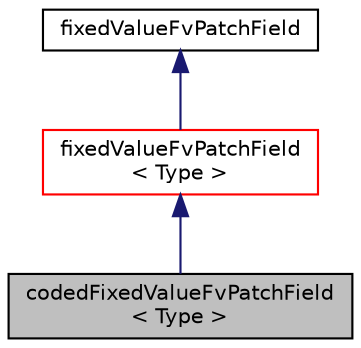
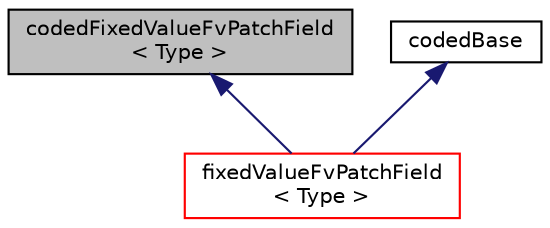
node "fixedValueFvPatchField": label "fixedValueFvPatchField" -> "codedBase"
edge "codedFixedValueFvPatchField < Type >" -> "fixedValueFvPatchField < Type >": reversed
